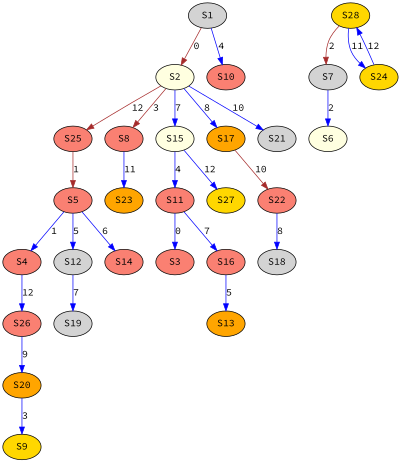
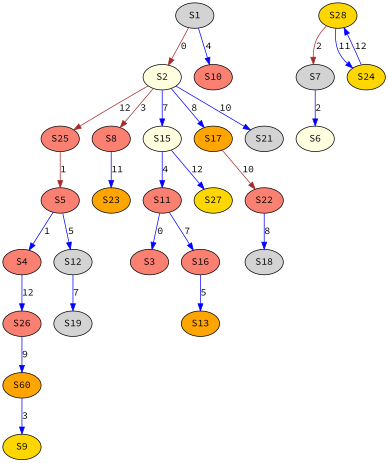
node "S14": removed
node "S20": label "S20" -> "S60"
